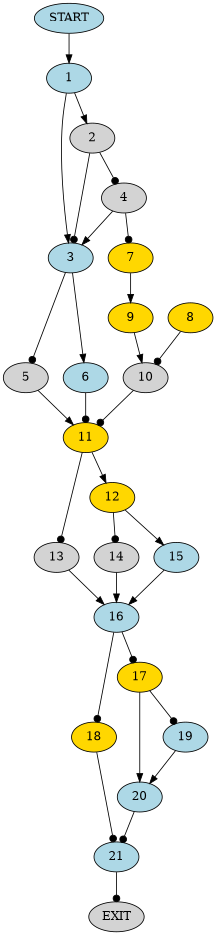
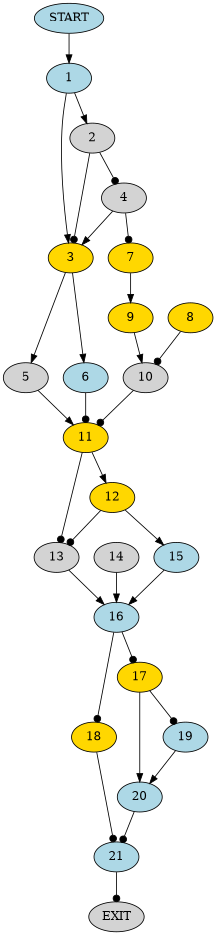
node "3": fillcolor lightblue -> gold
edge "3" -> "5": arrowhead dot -> normal
edge "12" -> "14": now "12" -> "13"
